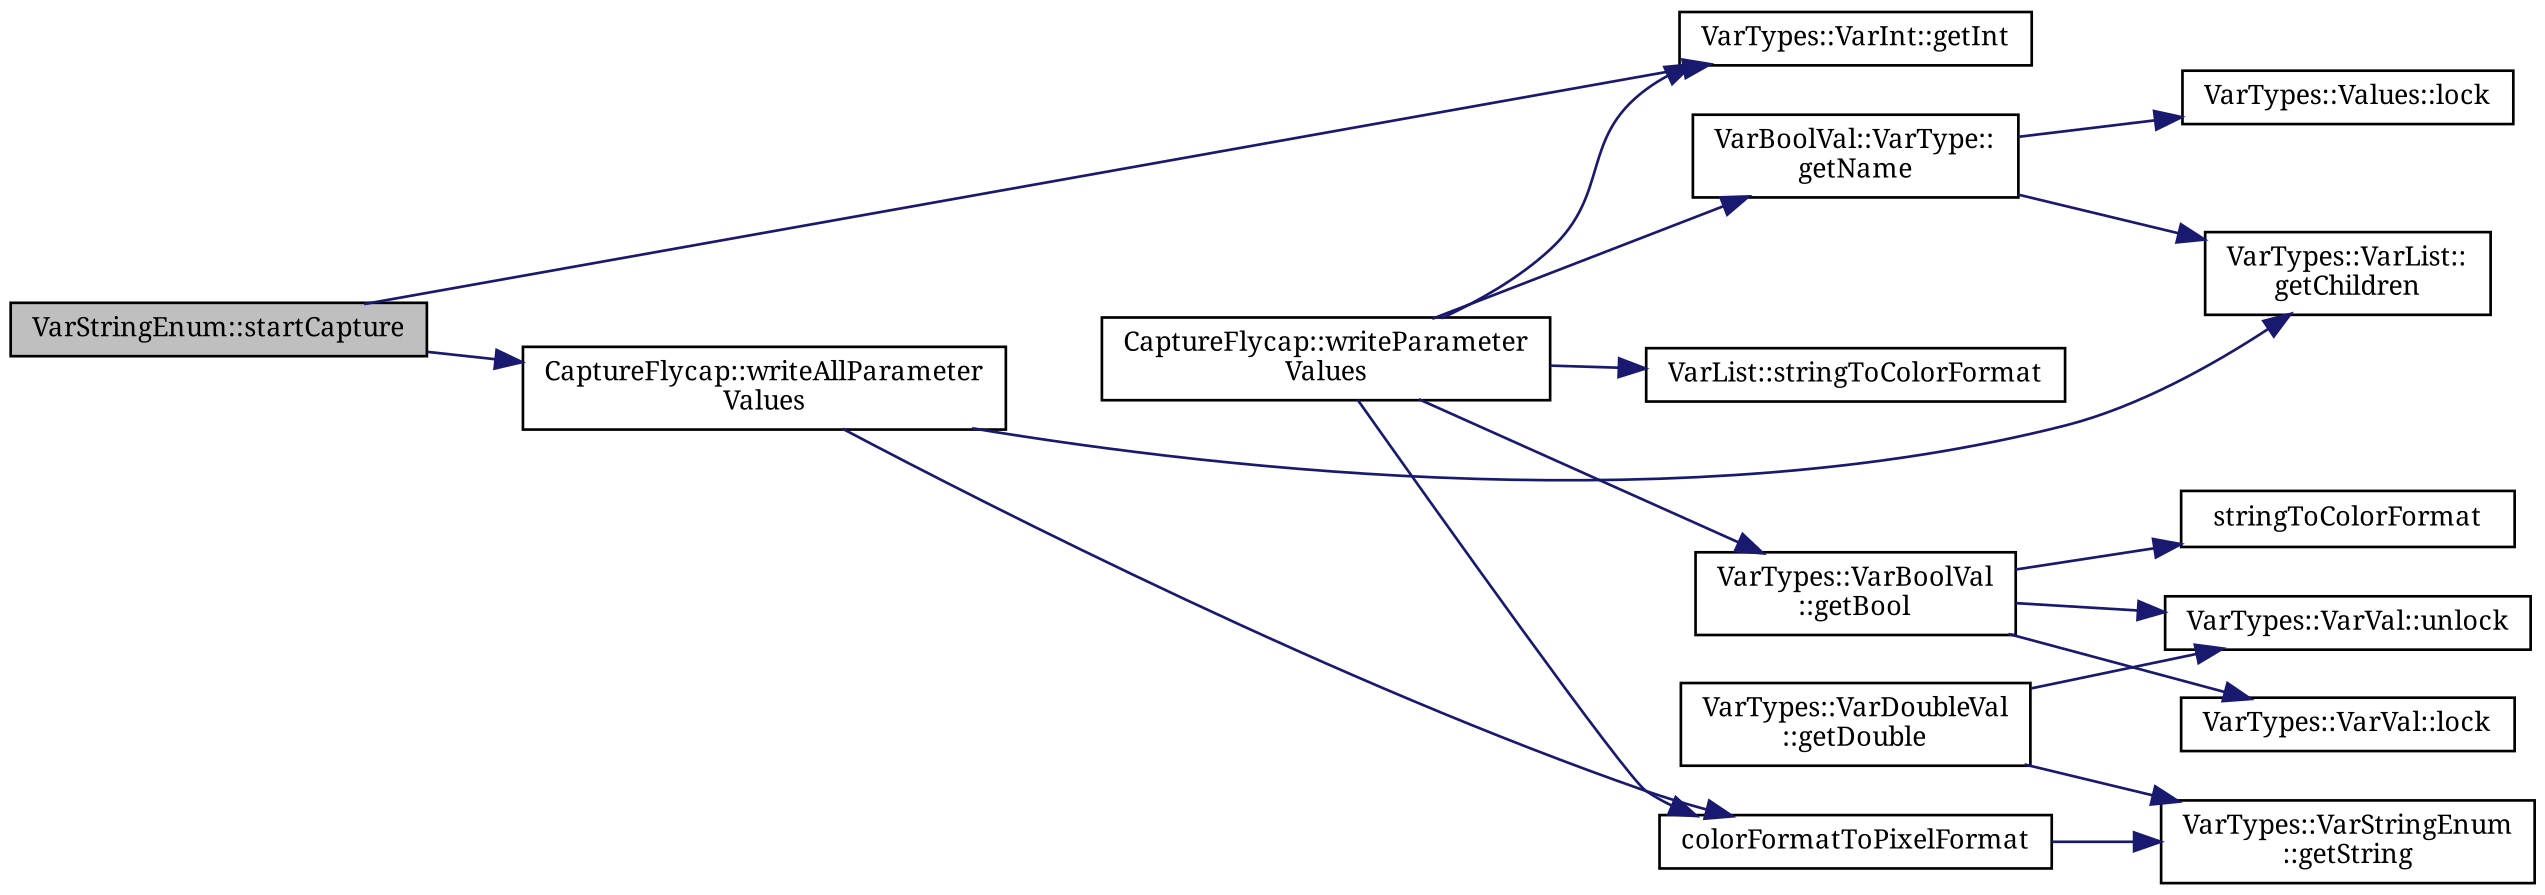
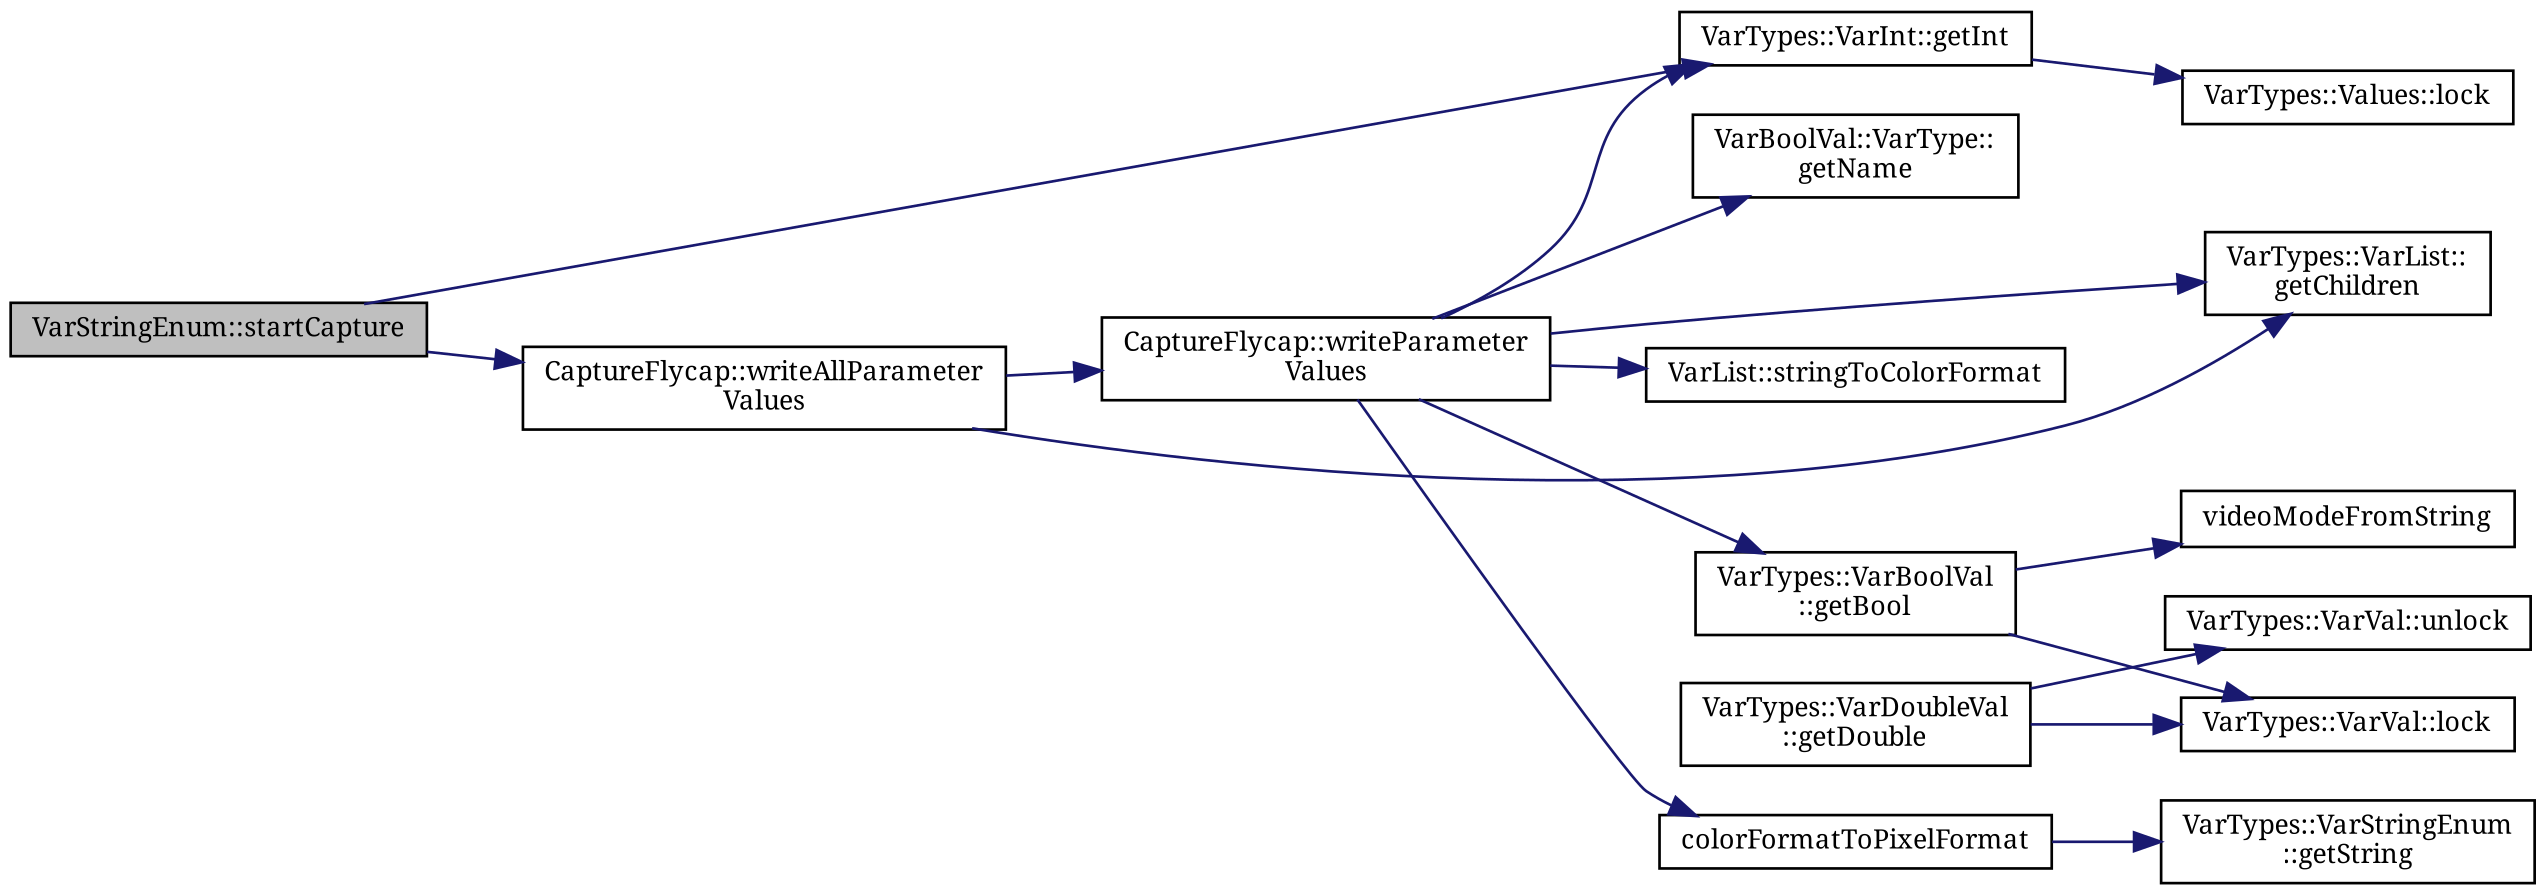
edge "VarBoolVal::VarType:: getName" -> "VarTypes::Values::lock": now "VarTypes::VarInt::getInt" -> "VarTypes::Values::lock"
edge "VarBoolVal::VarType:: getName" -> "VarTypes::VarList:: getChildren": now "CaptureFlycap::writeParameter Values" -> "VarTypes::VarList:: getChildren"
node "stringToColorFormat": label "stringToColorFormat" -> "videoModeFromString"
edge "VarTypes::VarBoolVal ::getBool" -> "VarTypes::VarVal::unlock": removed
edge "CaptureFlycap::writeAllParameter Values" -> "colorFormatToPixelFormat": now "CaptureFlycap::writeAllParameter Values" -> "CaptureFlycap::writeParameter Values"
edge "VarTypes::VarDoubleVal ::getDouble" -> "VarTypes::VarStringEnum ::getString": now "VarTypes::VarDoubleVal ::getDouble" -> "VarTypes::VarVal::lock"
